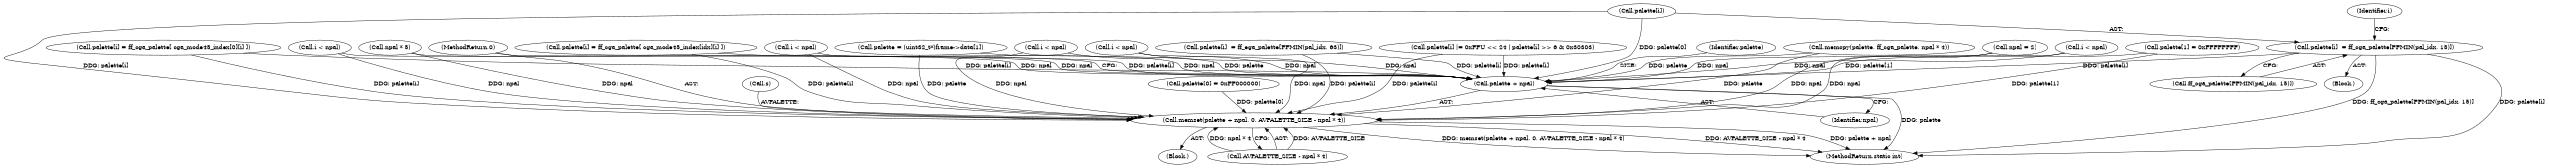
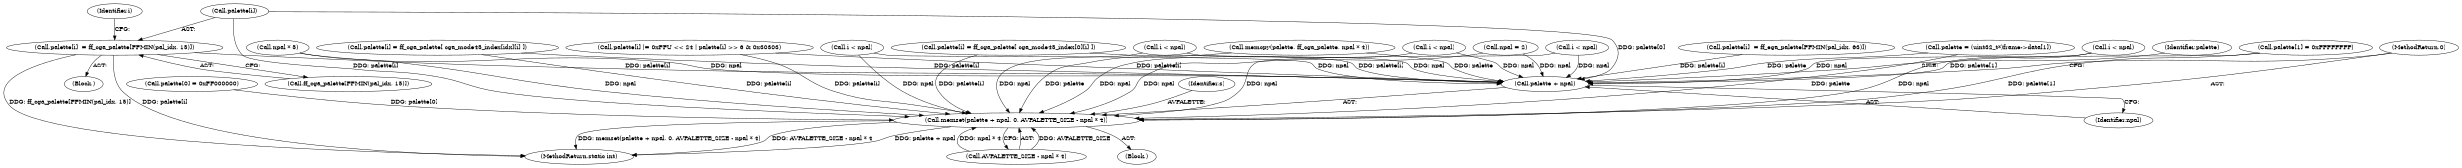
edge "(Call,palette[i]  = ff_ega_palette[FFMIN(pal_idx, 63)])" -> "(Call,memset(palette + npal, 0, AVPALETTE_SIZE - npal * 4))": removed, label "DDG: palette[i]"
node "(Call,s)": label "(Call,s)" -> "(Identifier,s)"
edge "(Call,palette + npal)" -> "(MethodReturn,static int)": removed, label "DDG: palette"
